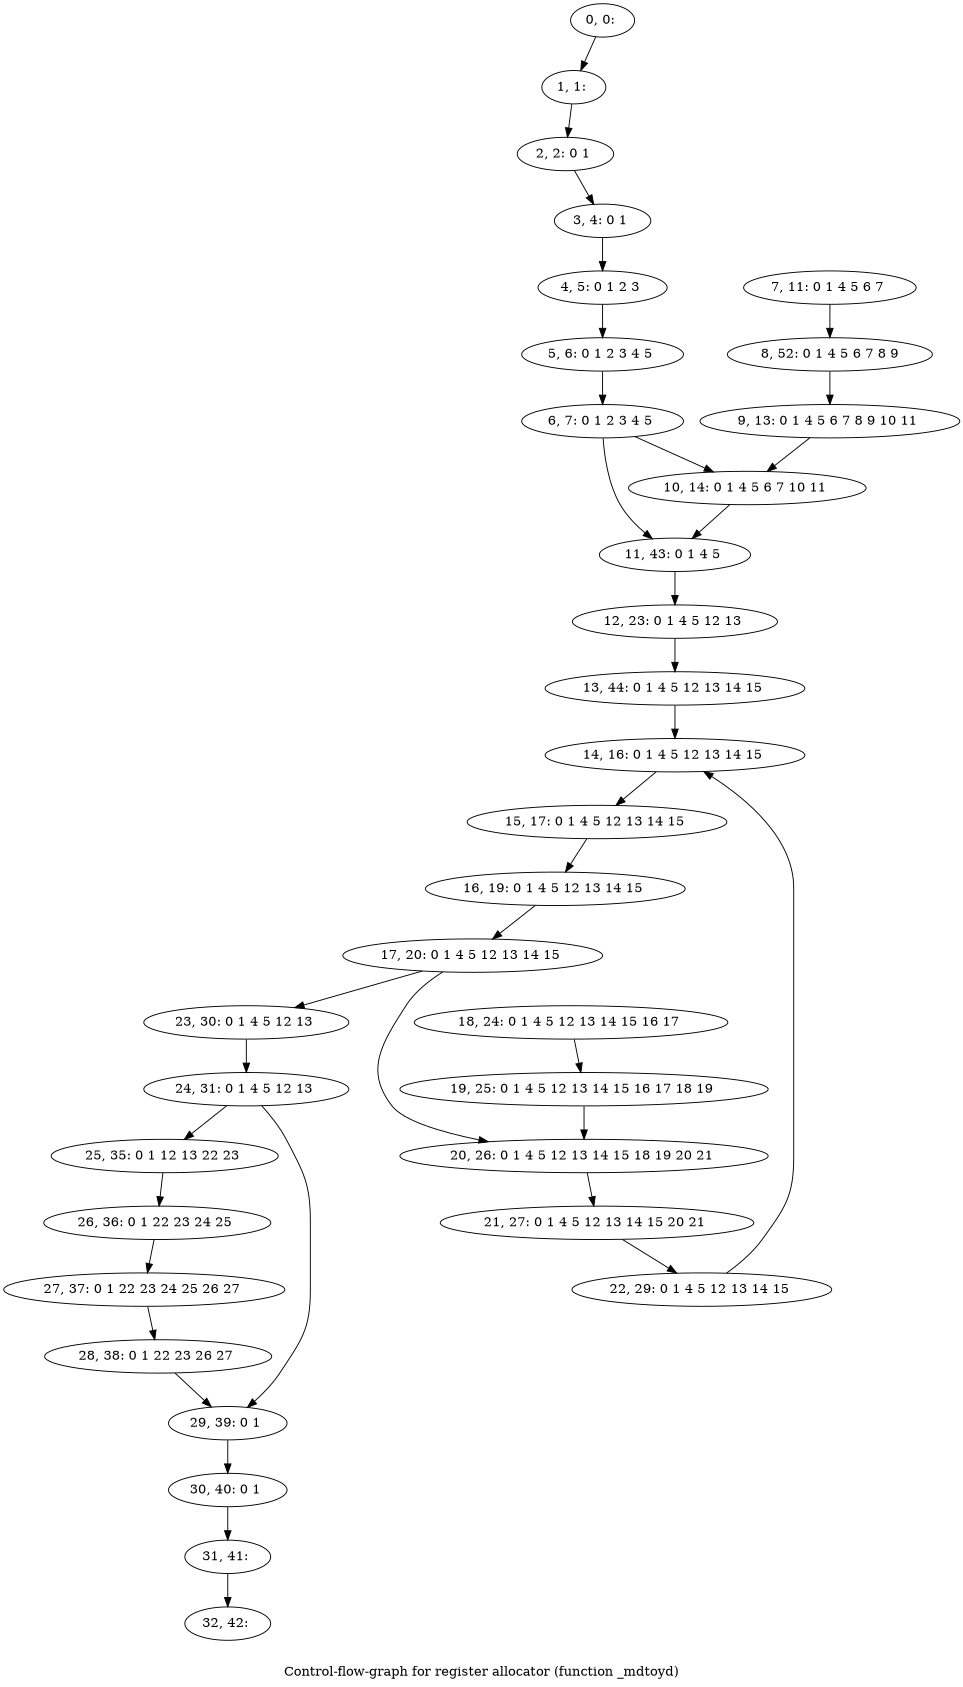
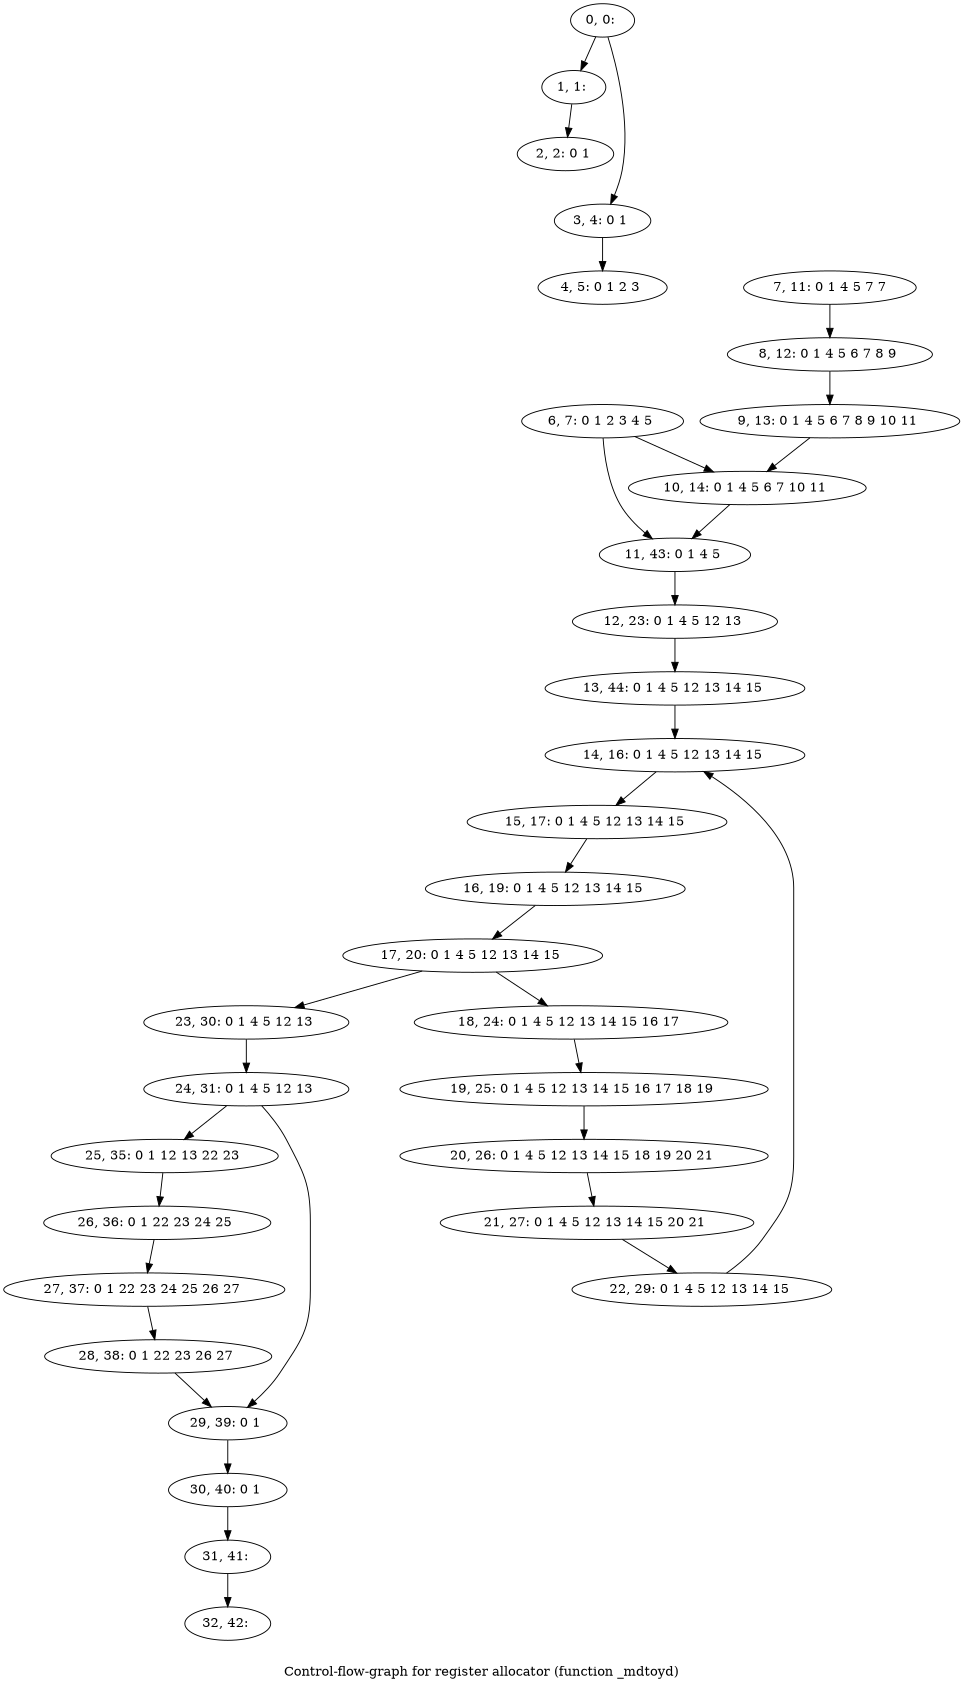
edge "2, 2: 0 1" -> "3, 4: 0 1": now "0, 0:" -> "3, 4: 0 1"
node "7, 11: 0 1 4 5 6 7": label "7, 11: 0 1 4 5 6 7" -> "7, 11: 0 1 4 5 7 7"
node "5, 6: 0 1 2 3 4 5": removed
node "8, 52: 0 1 4 5 6 7 8 9": label "8, 52: 0 1 4 5 6 7 8 9" -> "8, 12: 0 1 4 5 6 7 8 9"
edge "17, 20: 0 1 4 5 12 13 14 15" -> "20, 26: 0 1 4 5 12 13 14 15 18 19 20 21": now "17, 20: 0 1 4 5 12 13 14 15" -> "18, 24: 0 1 4 5 12 13 14 15 16 17"
